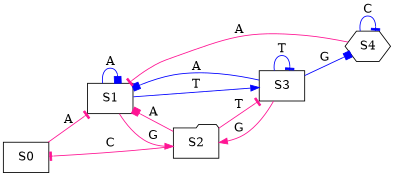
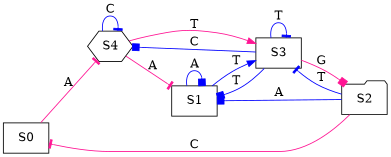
edge "S4" -> "S3": added, label "T"
edge "S3" -> "S4": label "G" -> "C"
edge "S3" -> "S1": label "A" -> "T"
edge "S2" -> "S3": color deeppink -> blue
edge "S2" -> "S1": color deeppink -> blue
edge "S3" -> "S2": arrowhead normal -> box
edge "S0" -> "S1": now "S0" -> "S4"
edge "S1" -> "S2": removed, label "G"
